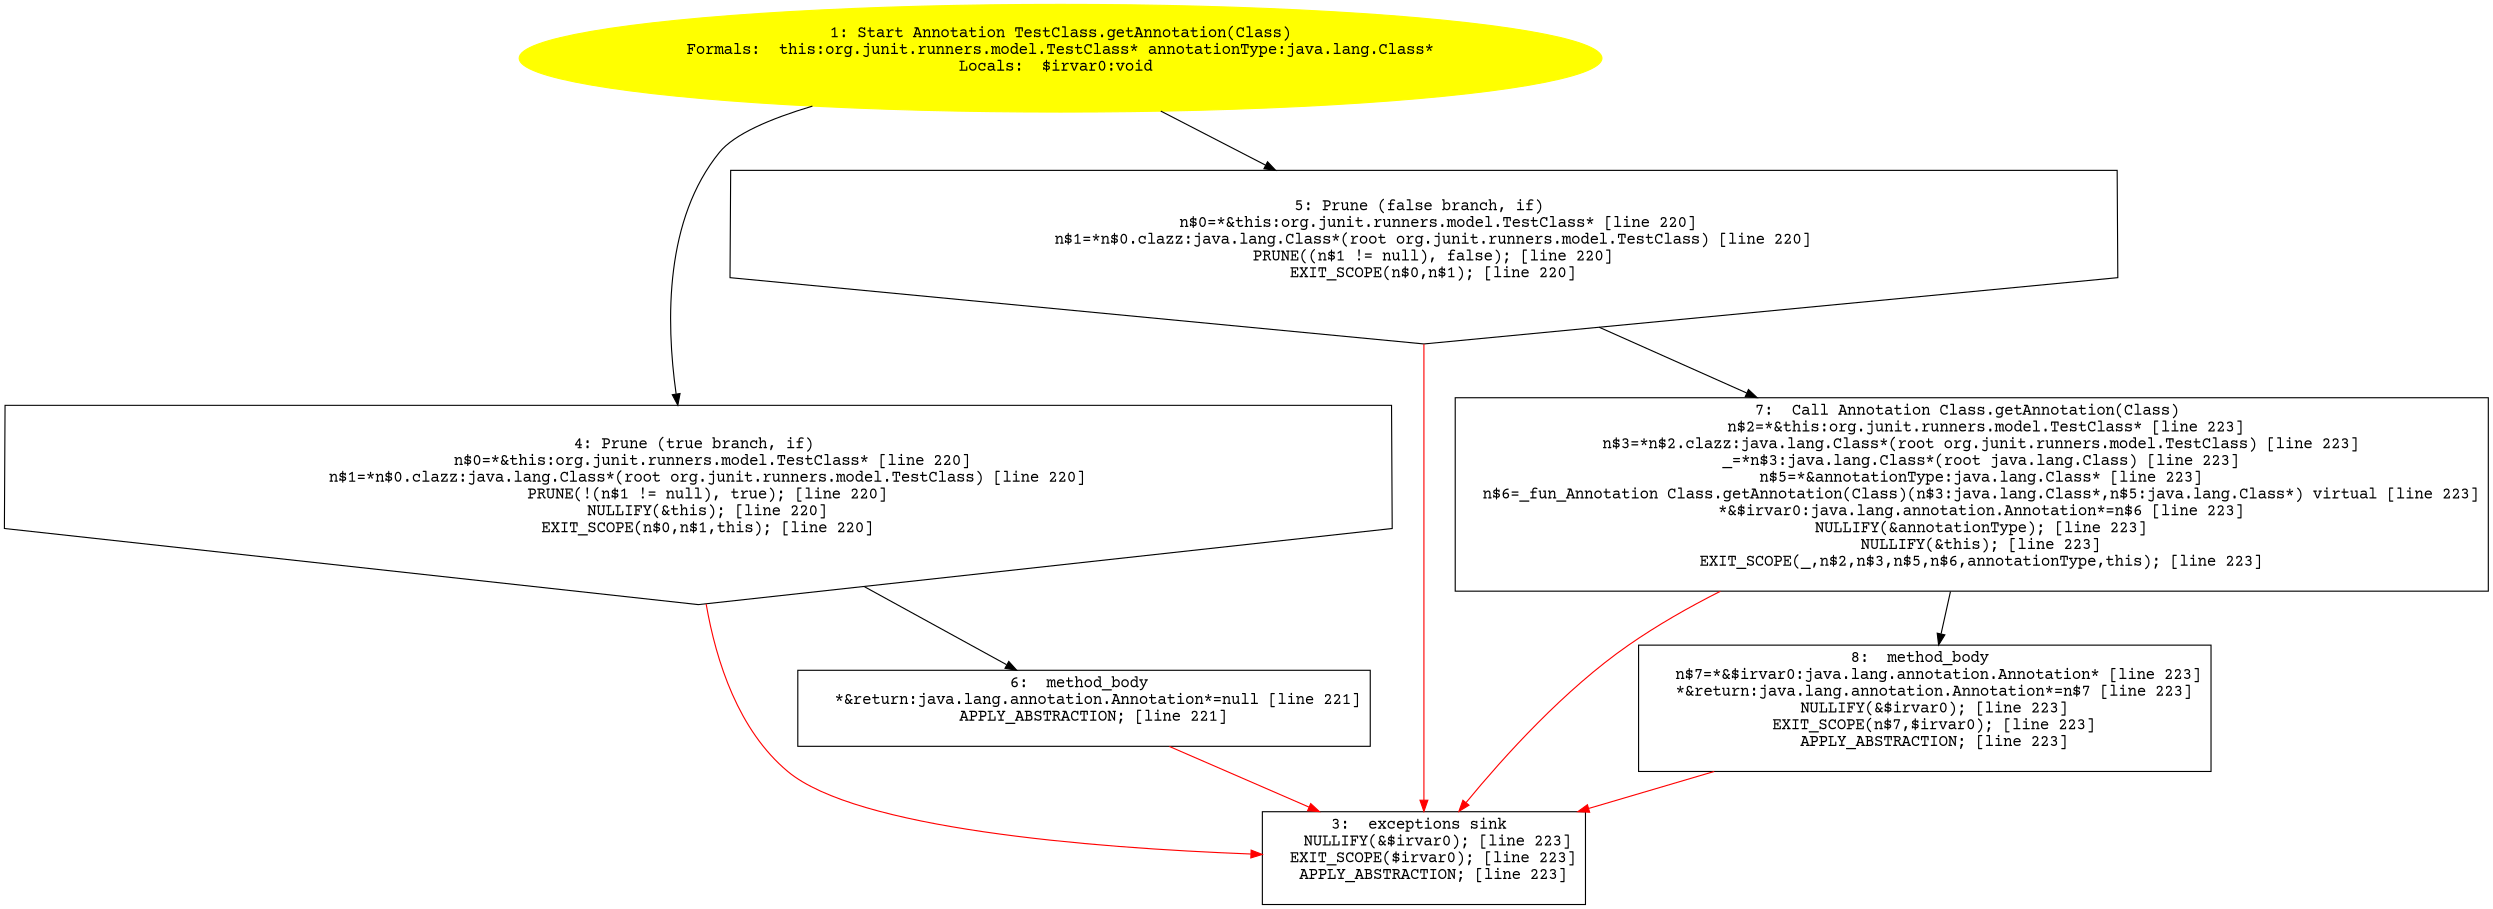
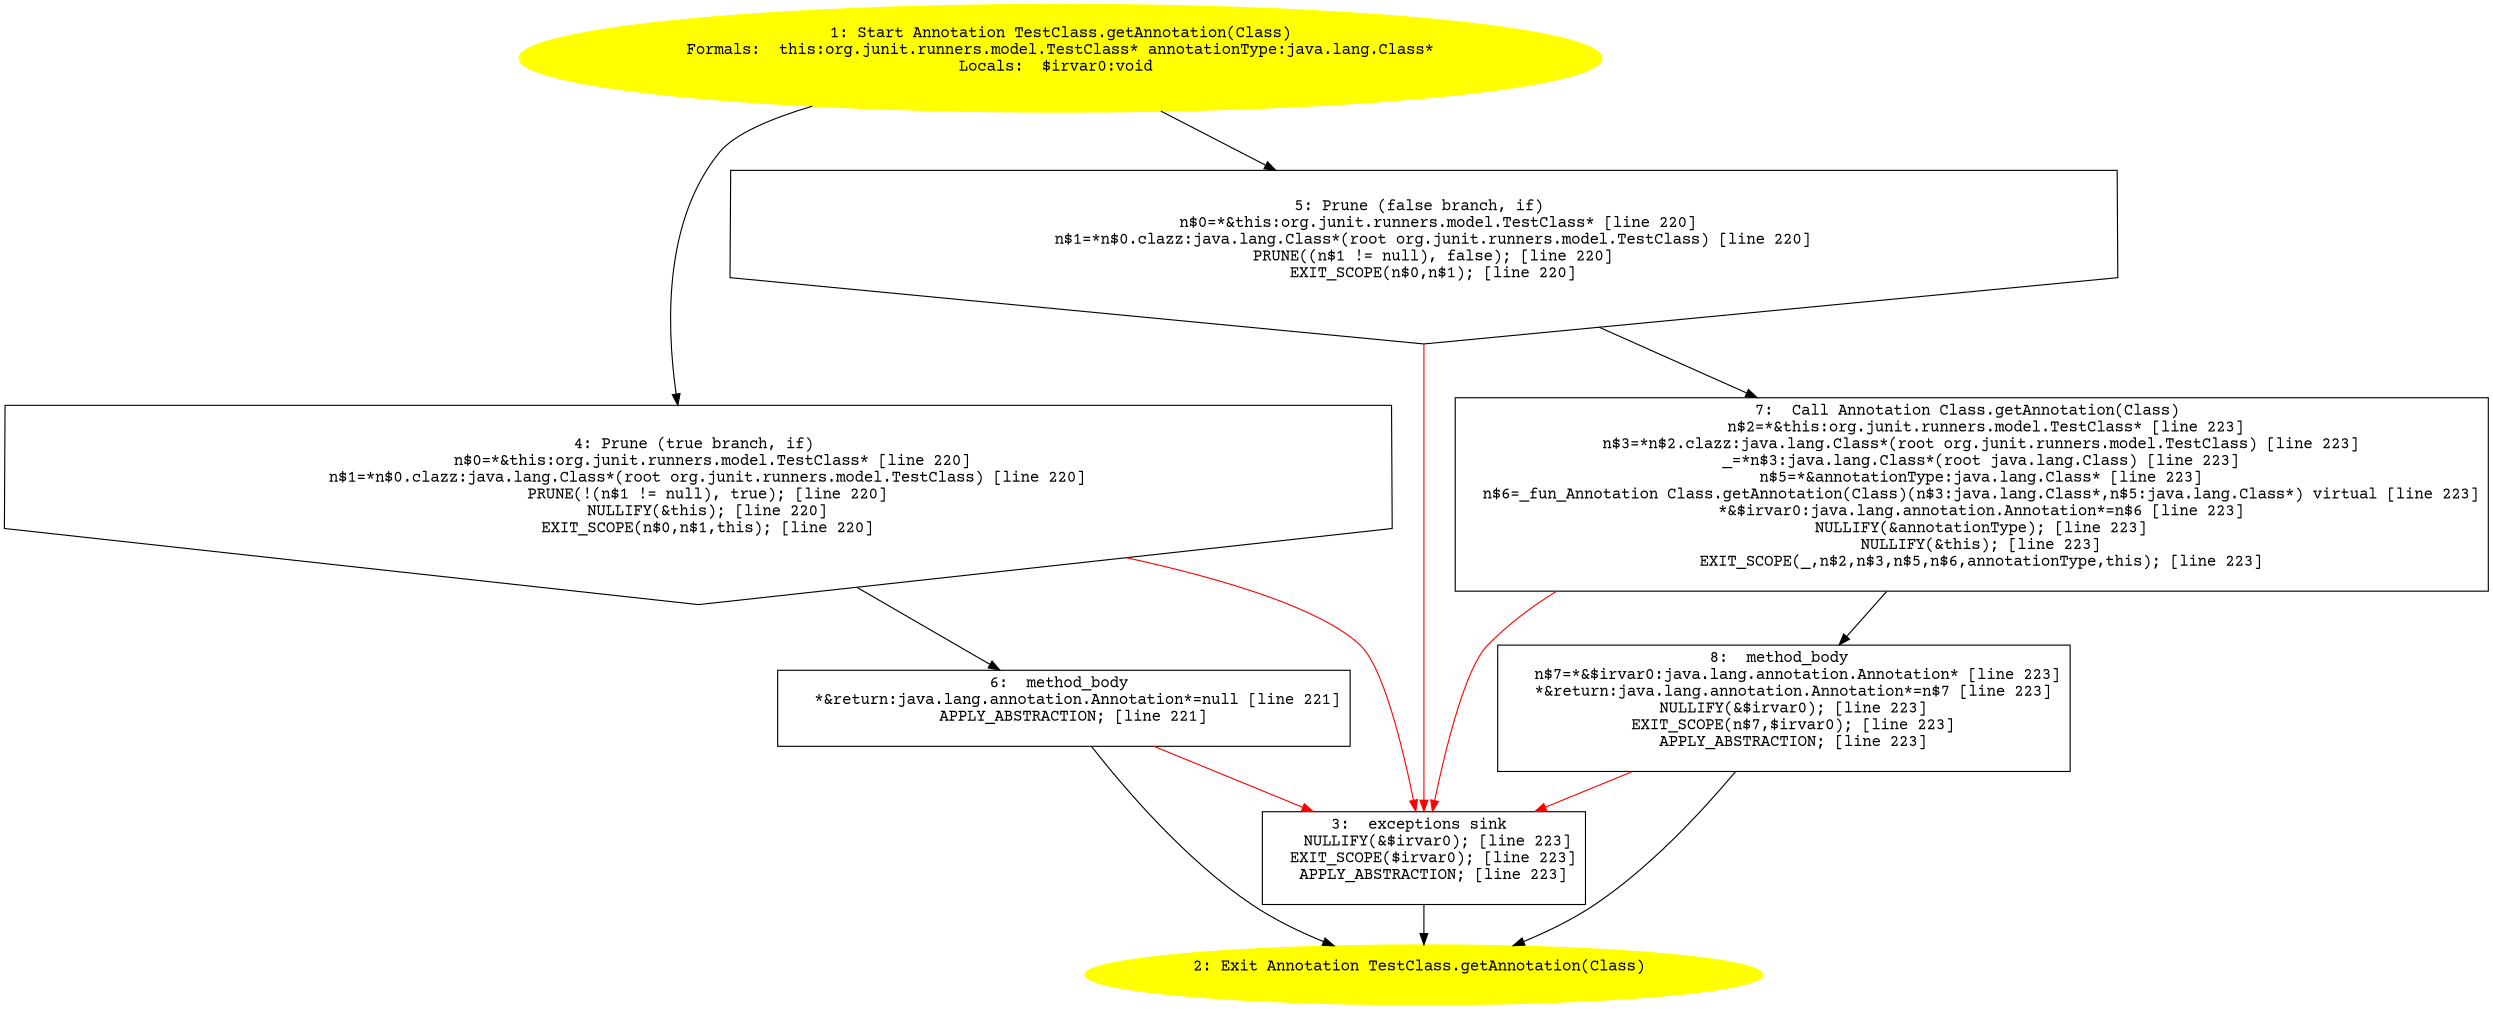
node "2: Exit Annotation TestClass.getAnnotation(Class)": added
